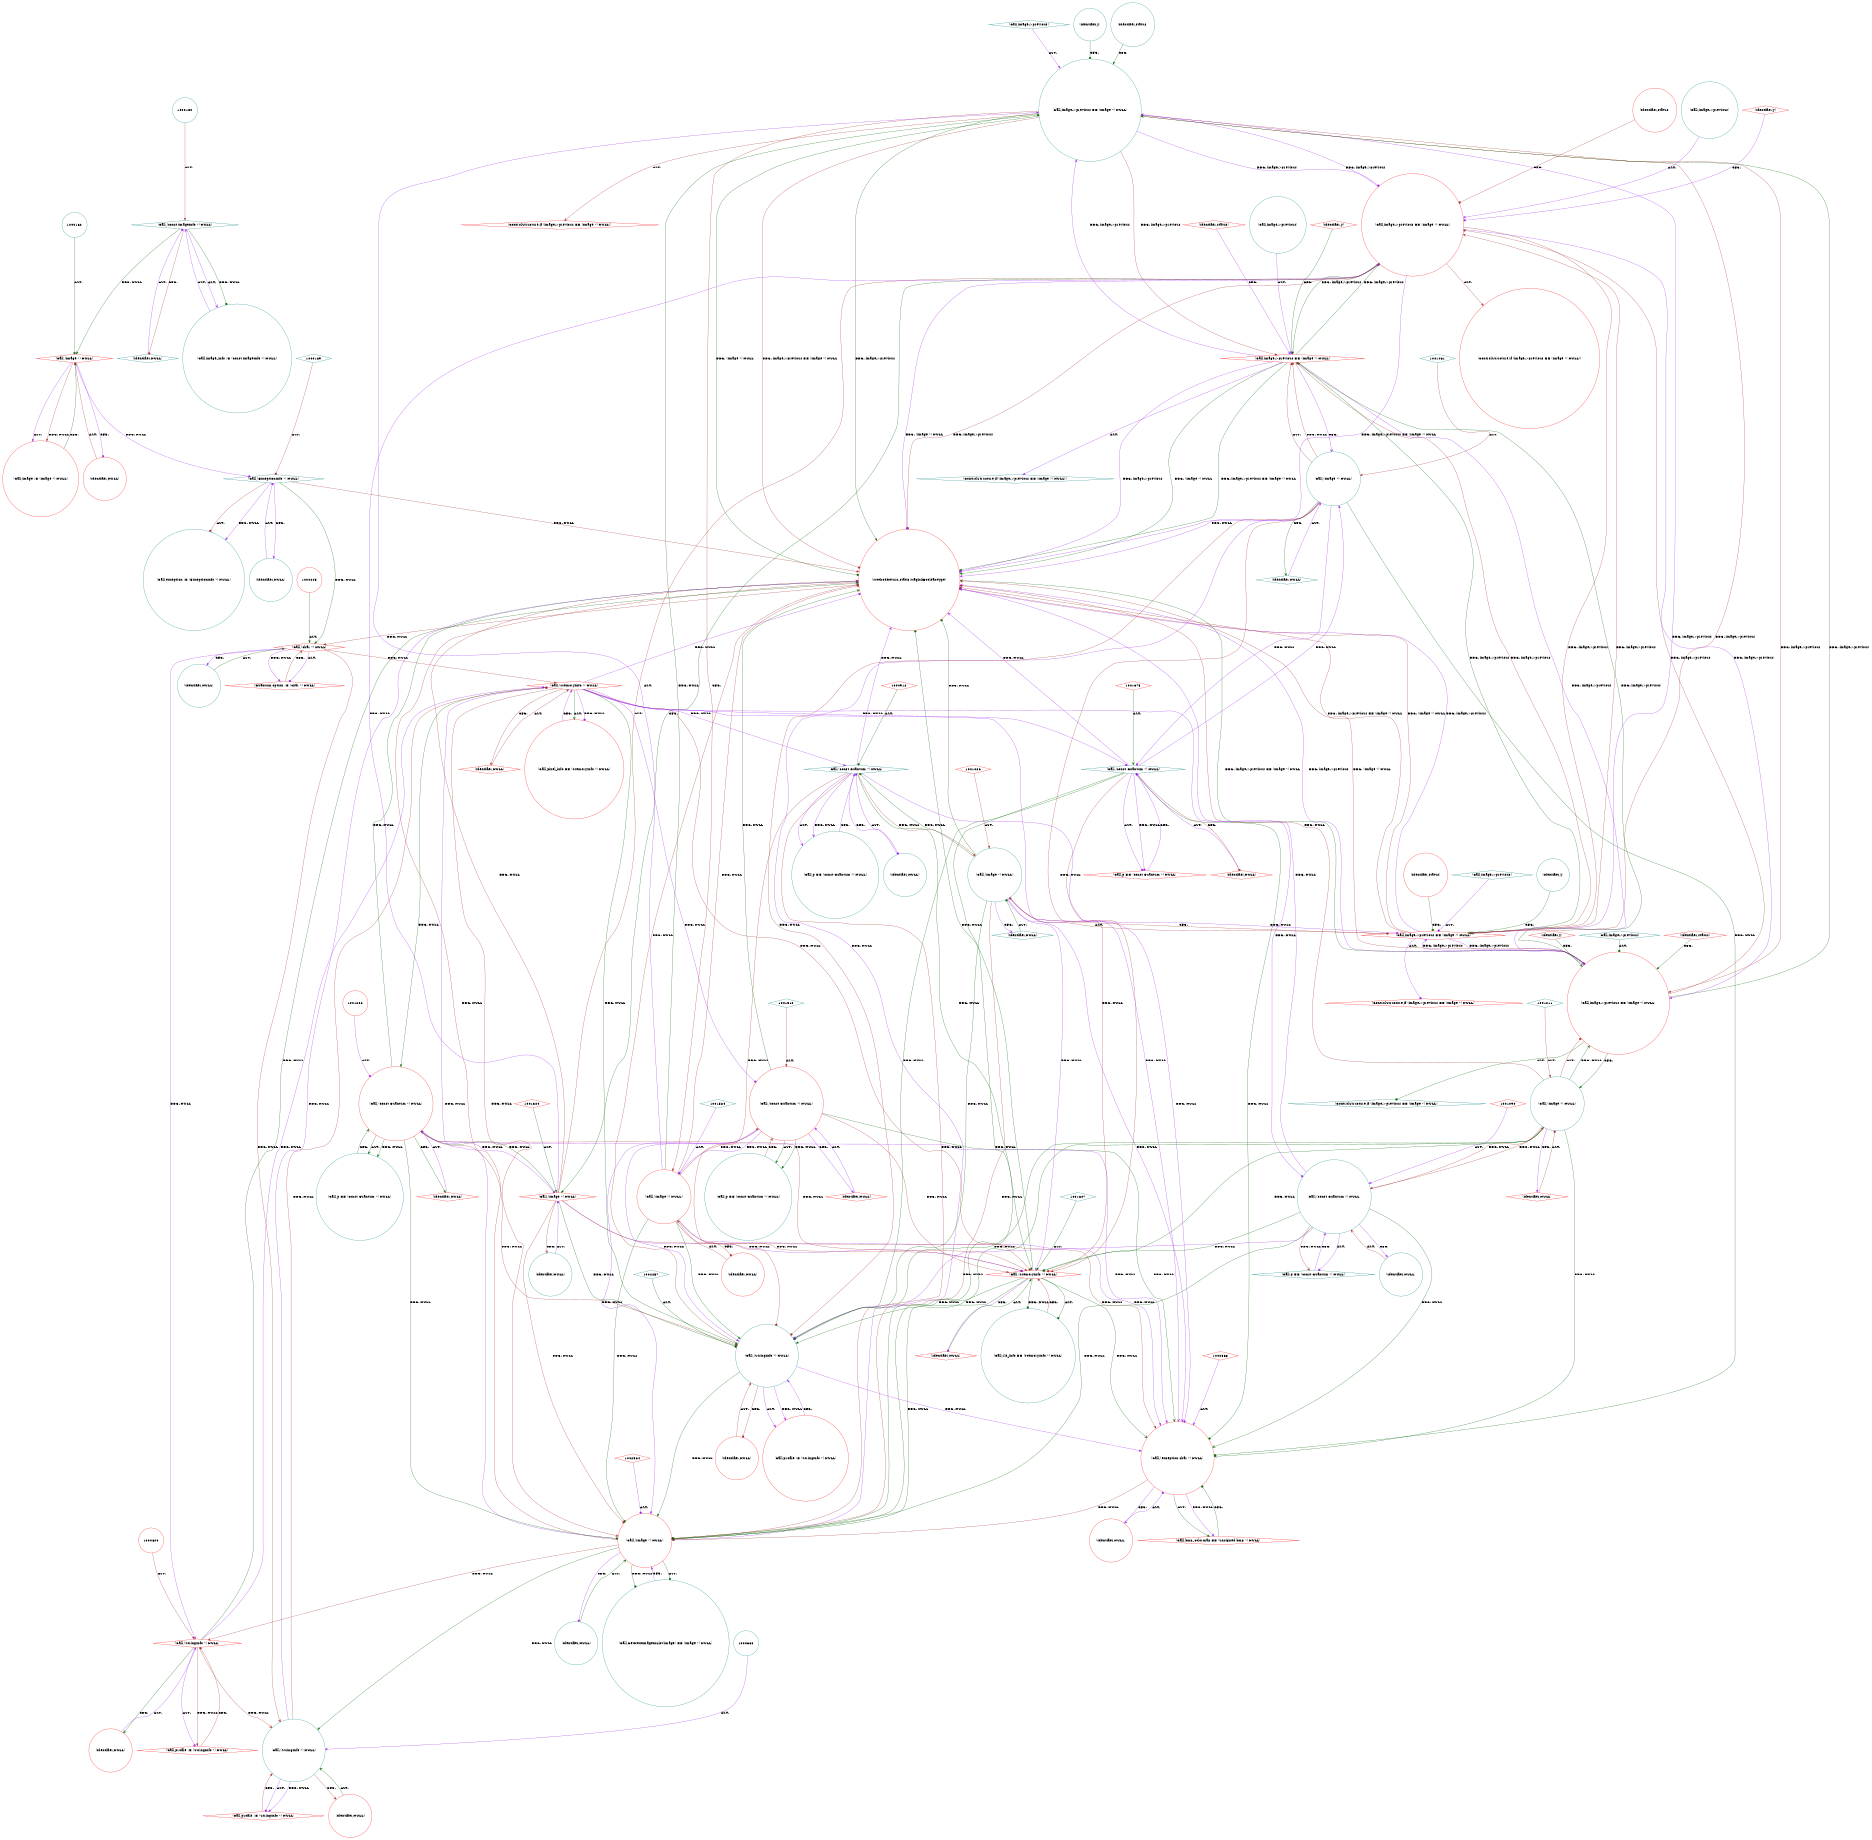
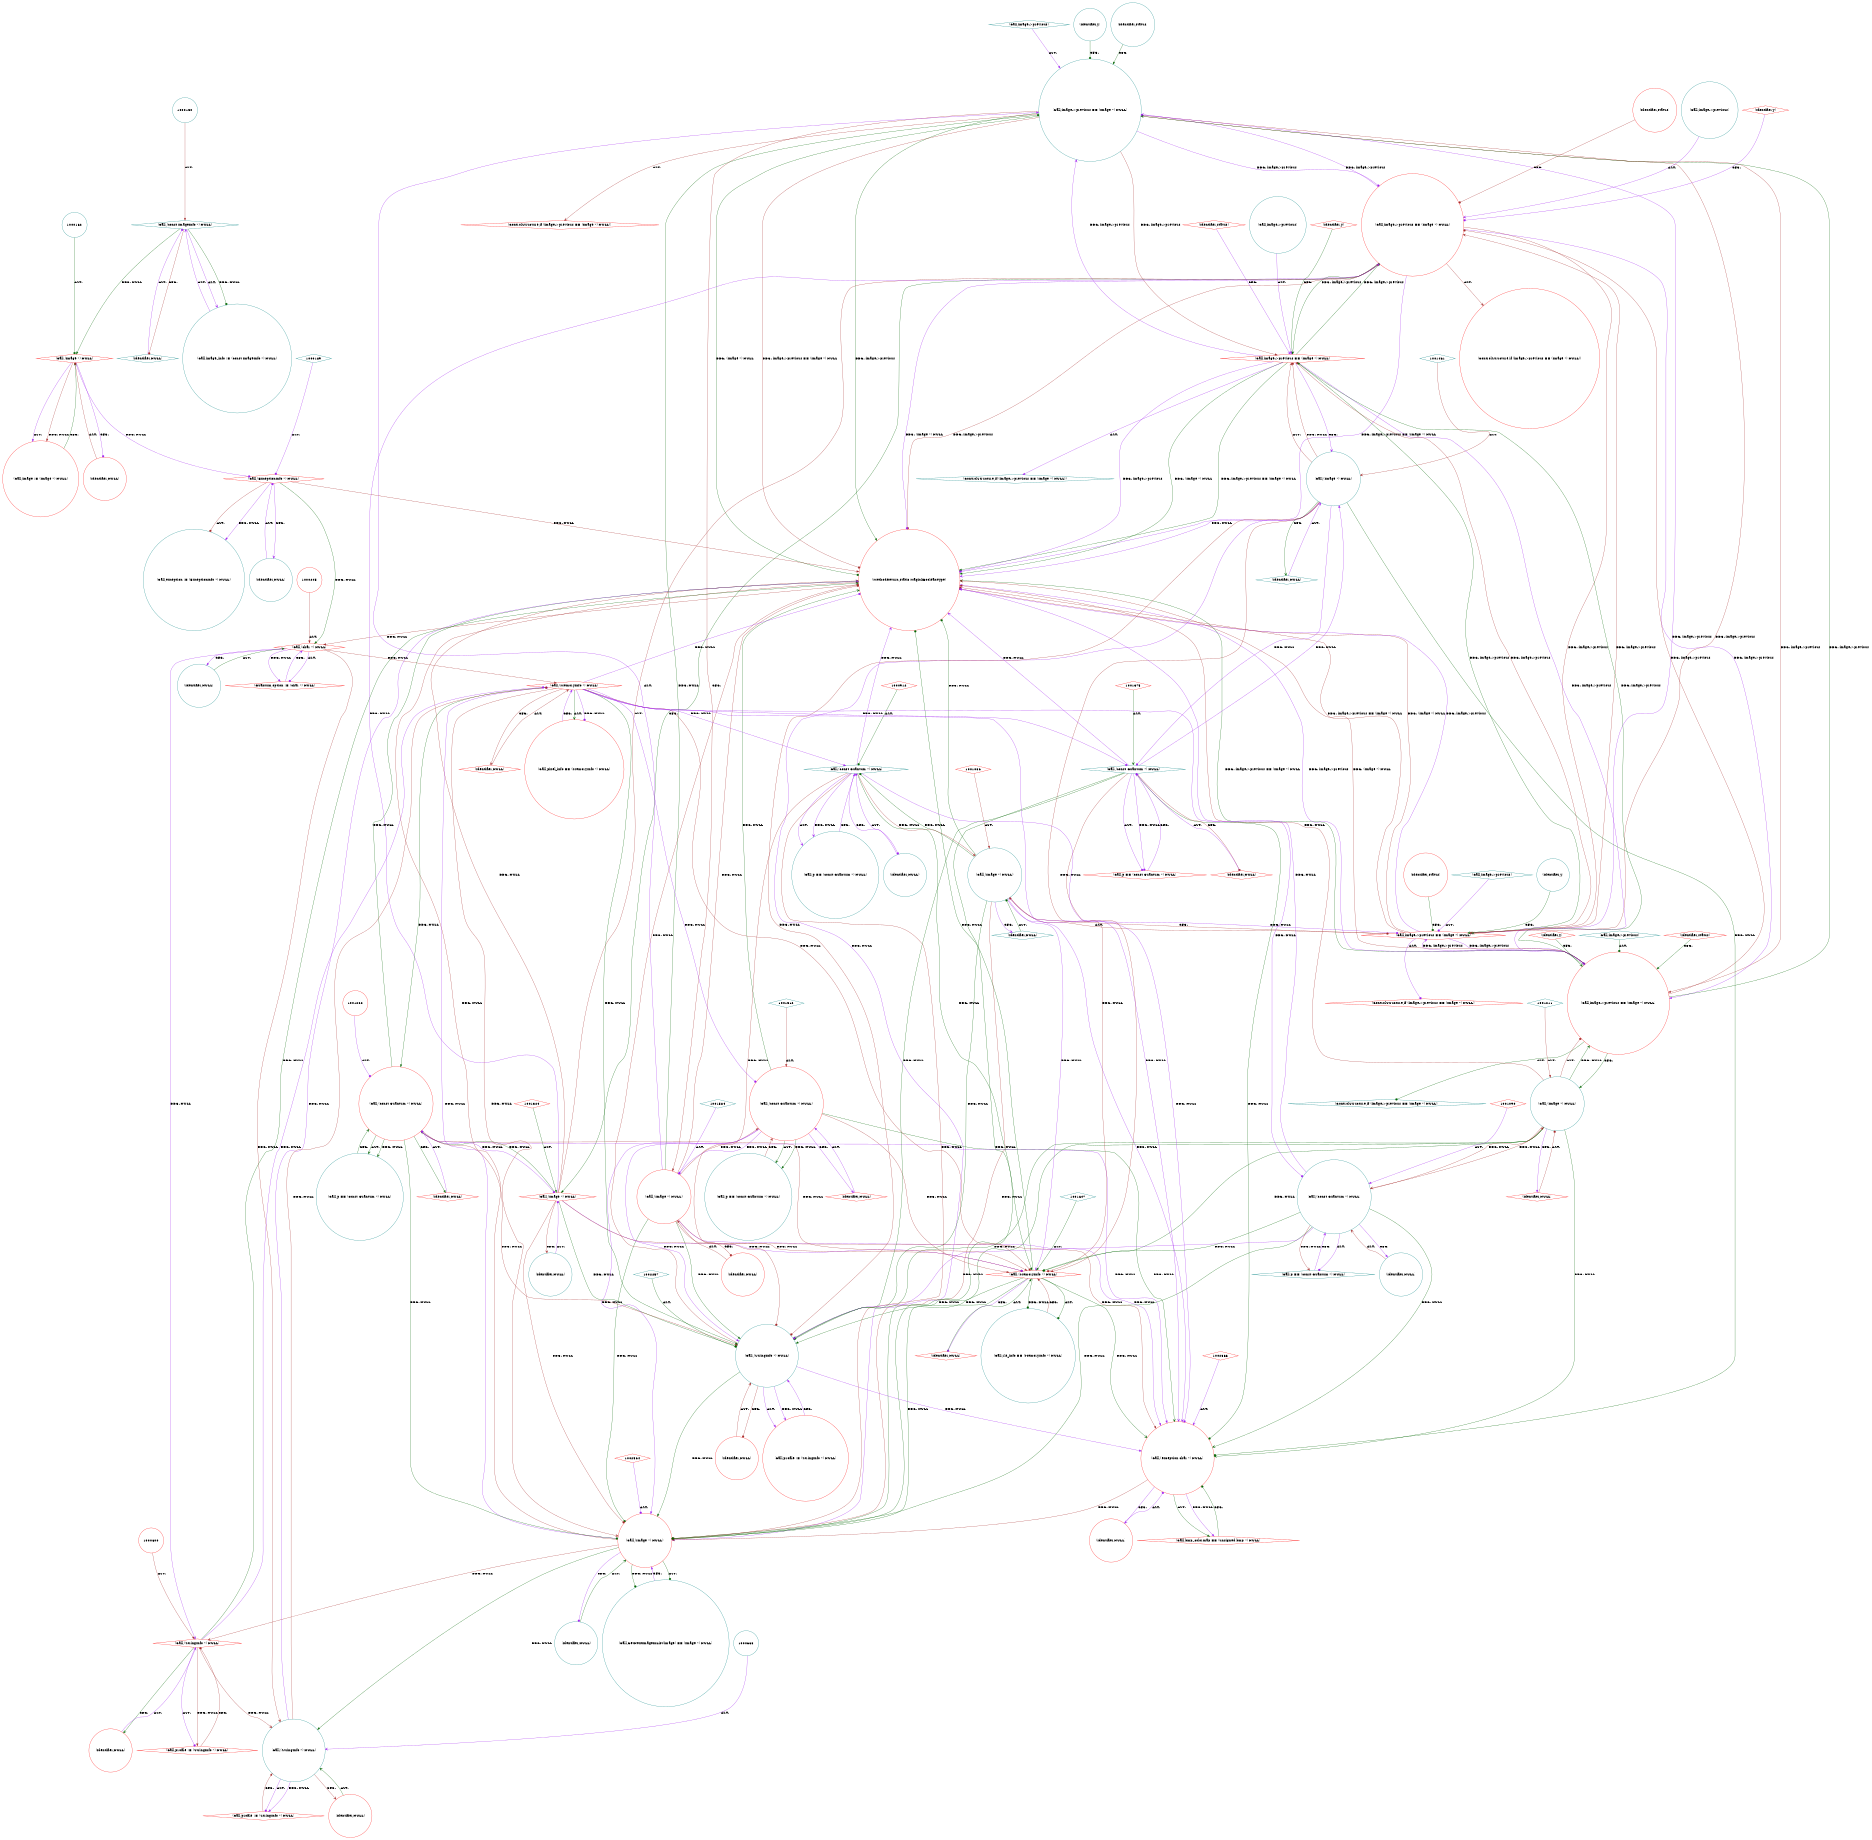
edge "1000189" -> "(Call,(ExceptionInfo *) NULL)": color brown -> purple
node "(Call,(ExceptionInfo *) NULL)": color teal -> red
edge "1000245" -> "(Call,(char *) NULL)": color darkgreen -> brown
edge "(Quantum,option != (char *) NULL)" -> "(Call,(char *) NULL)": color brown -> purple
